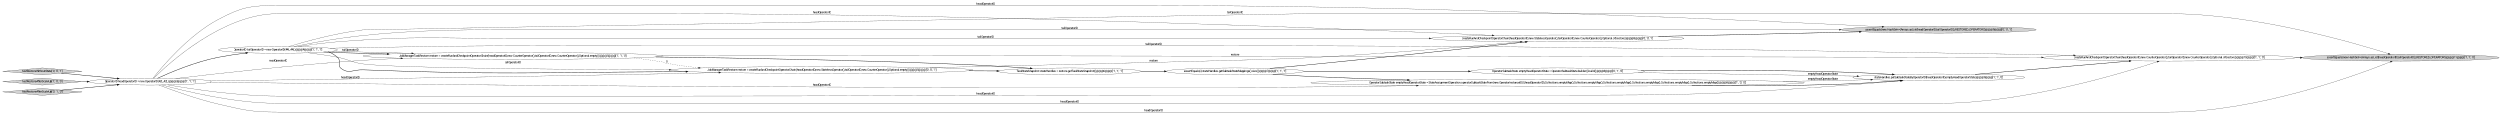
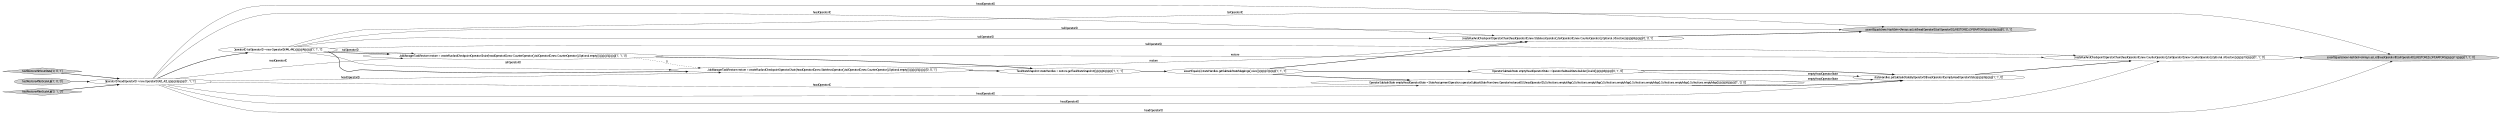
node "testRestoreAfterScaleUp['1', '0', '0']": shape diamond -> ellipse
